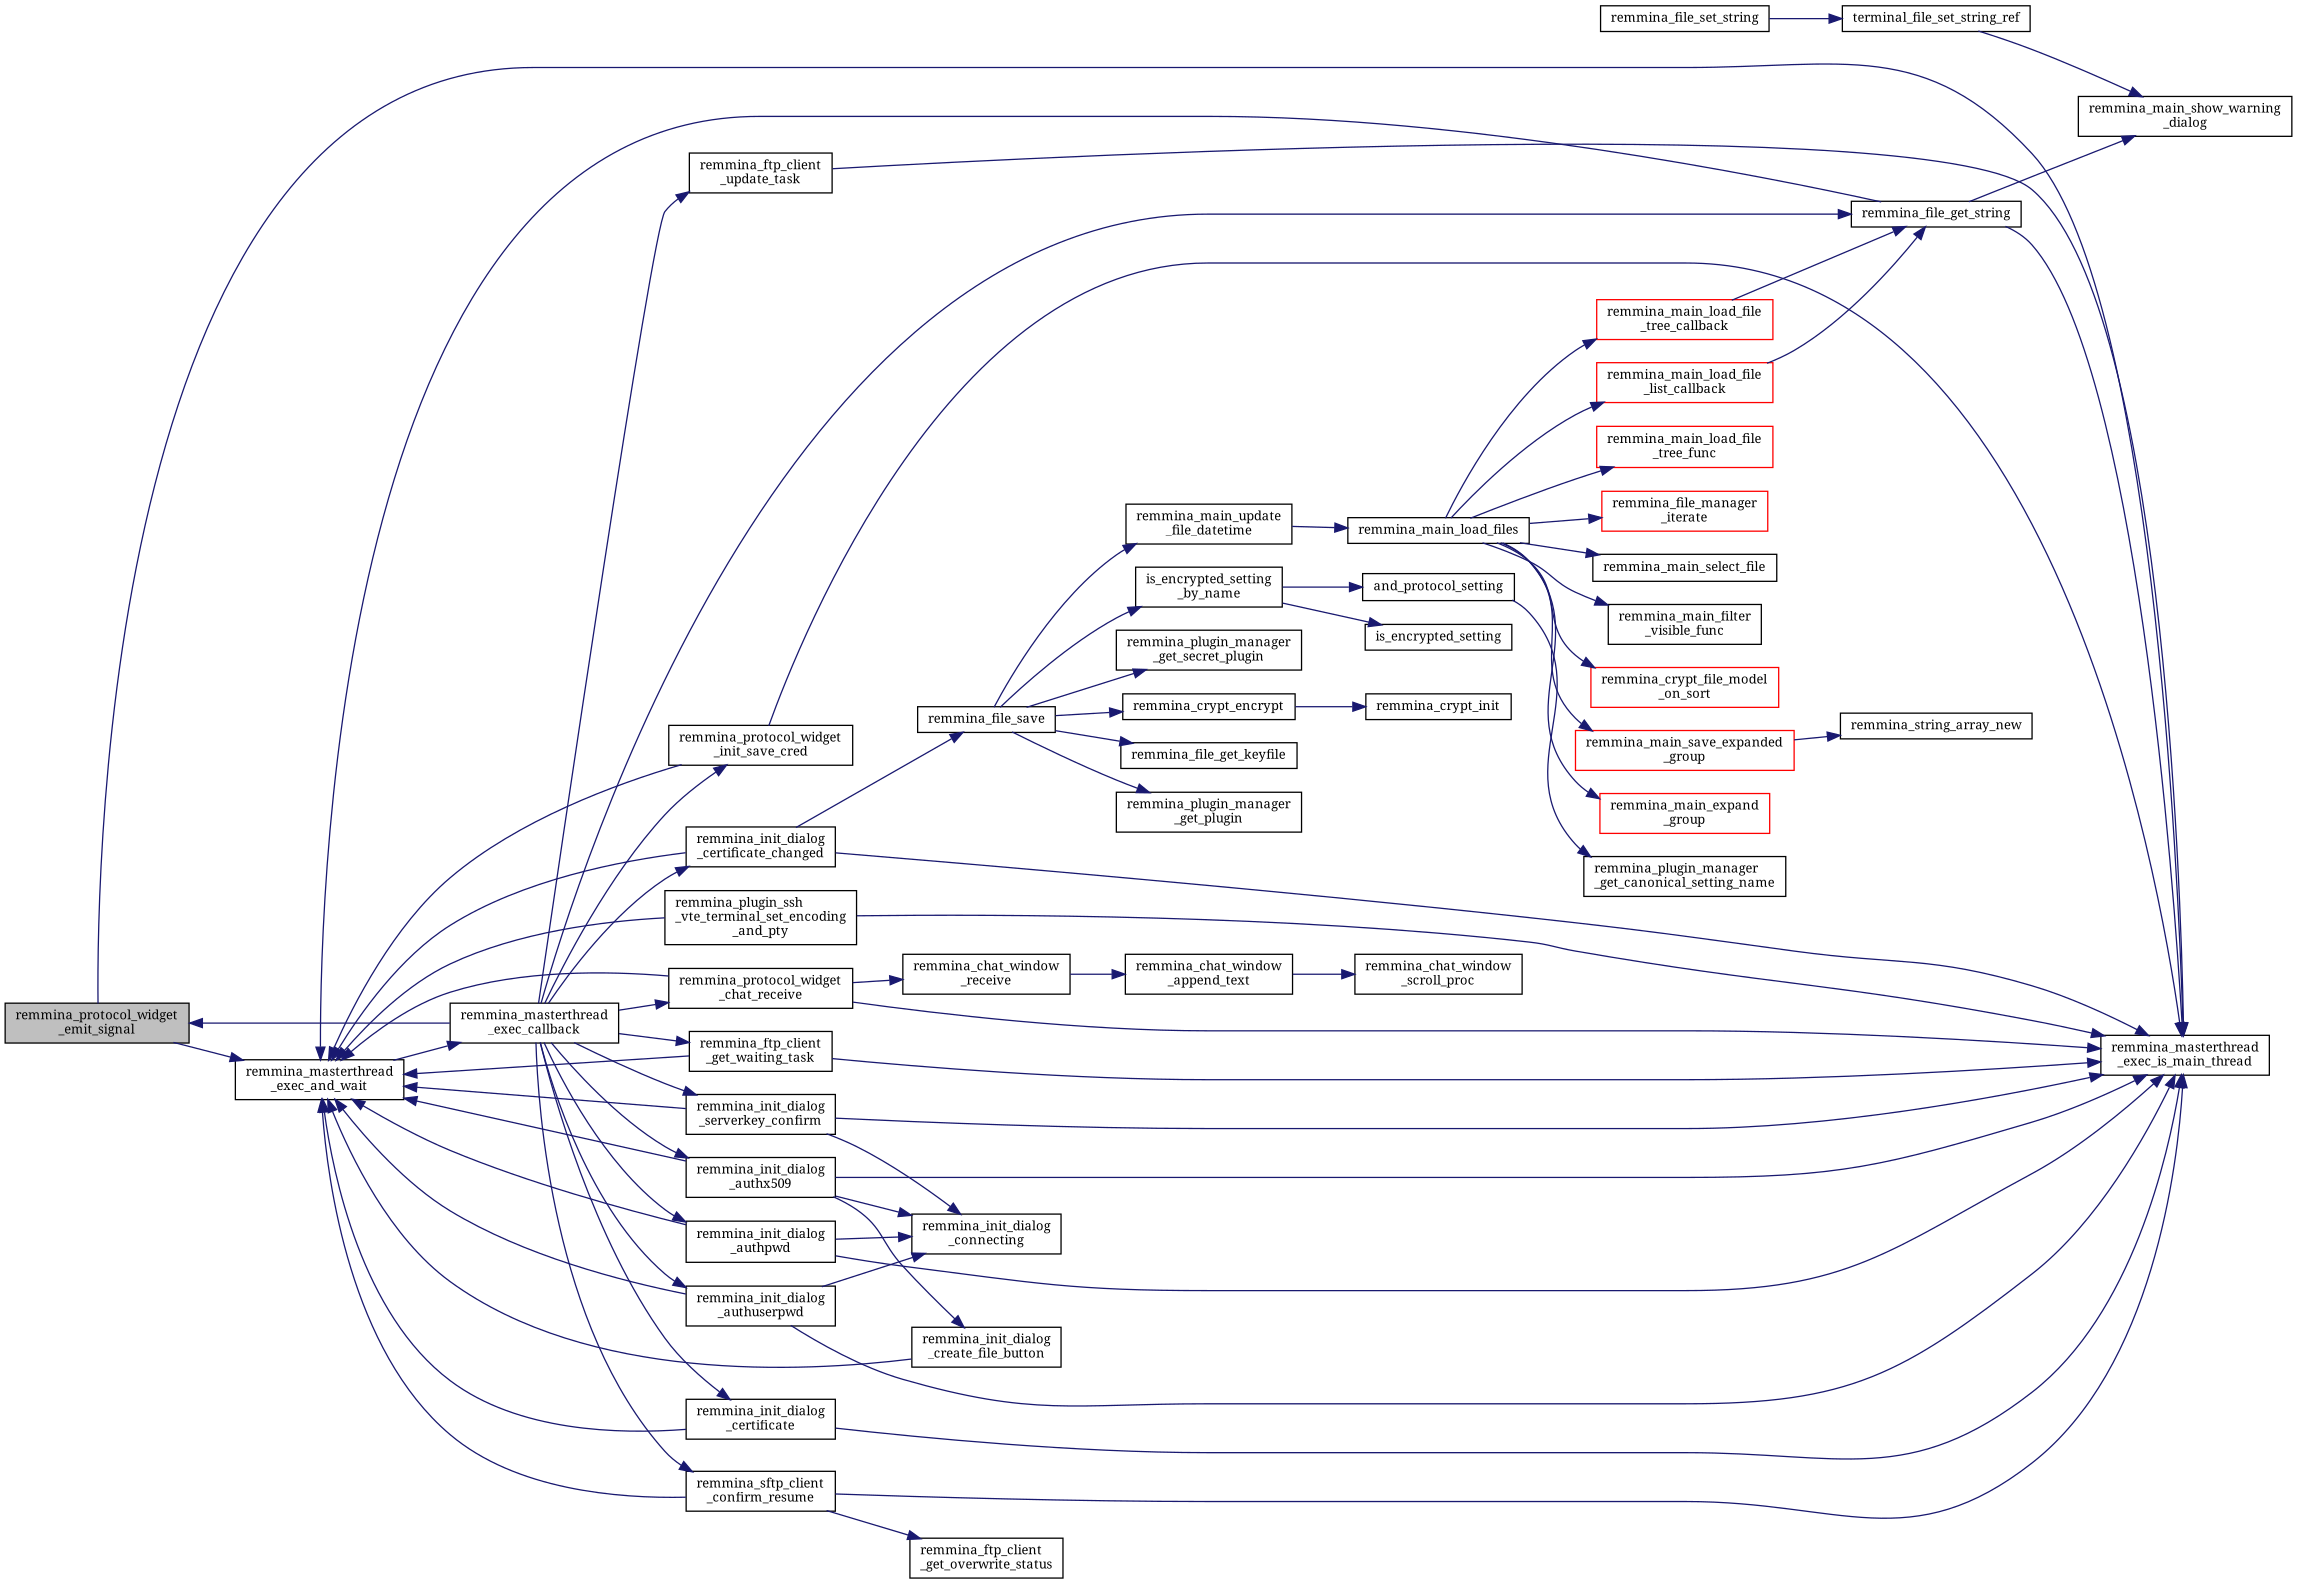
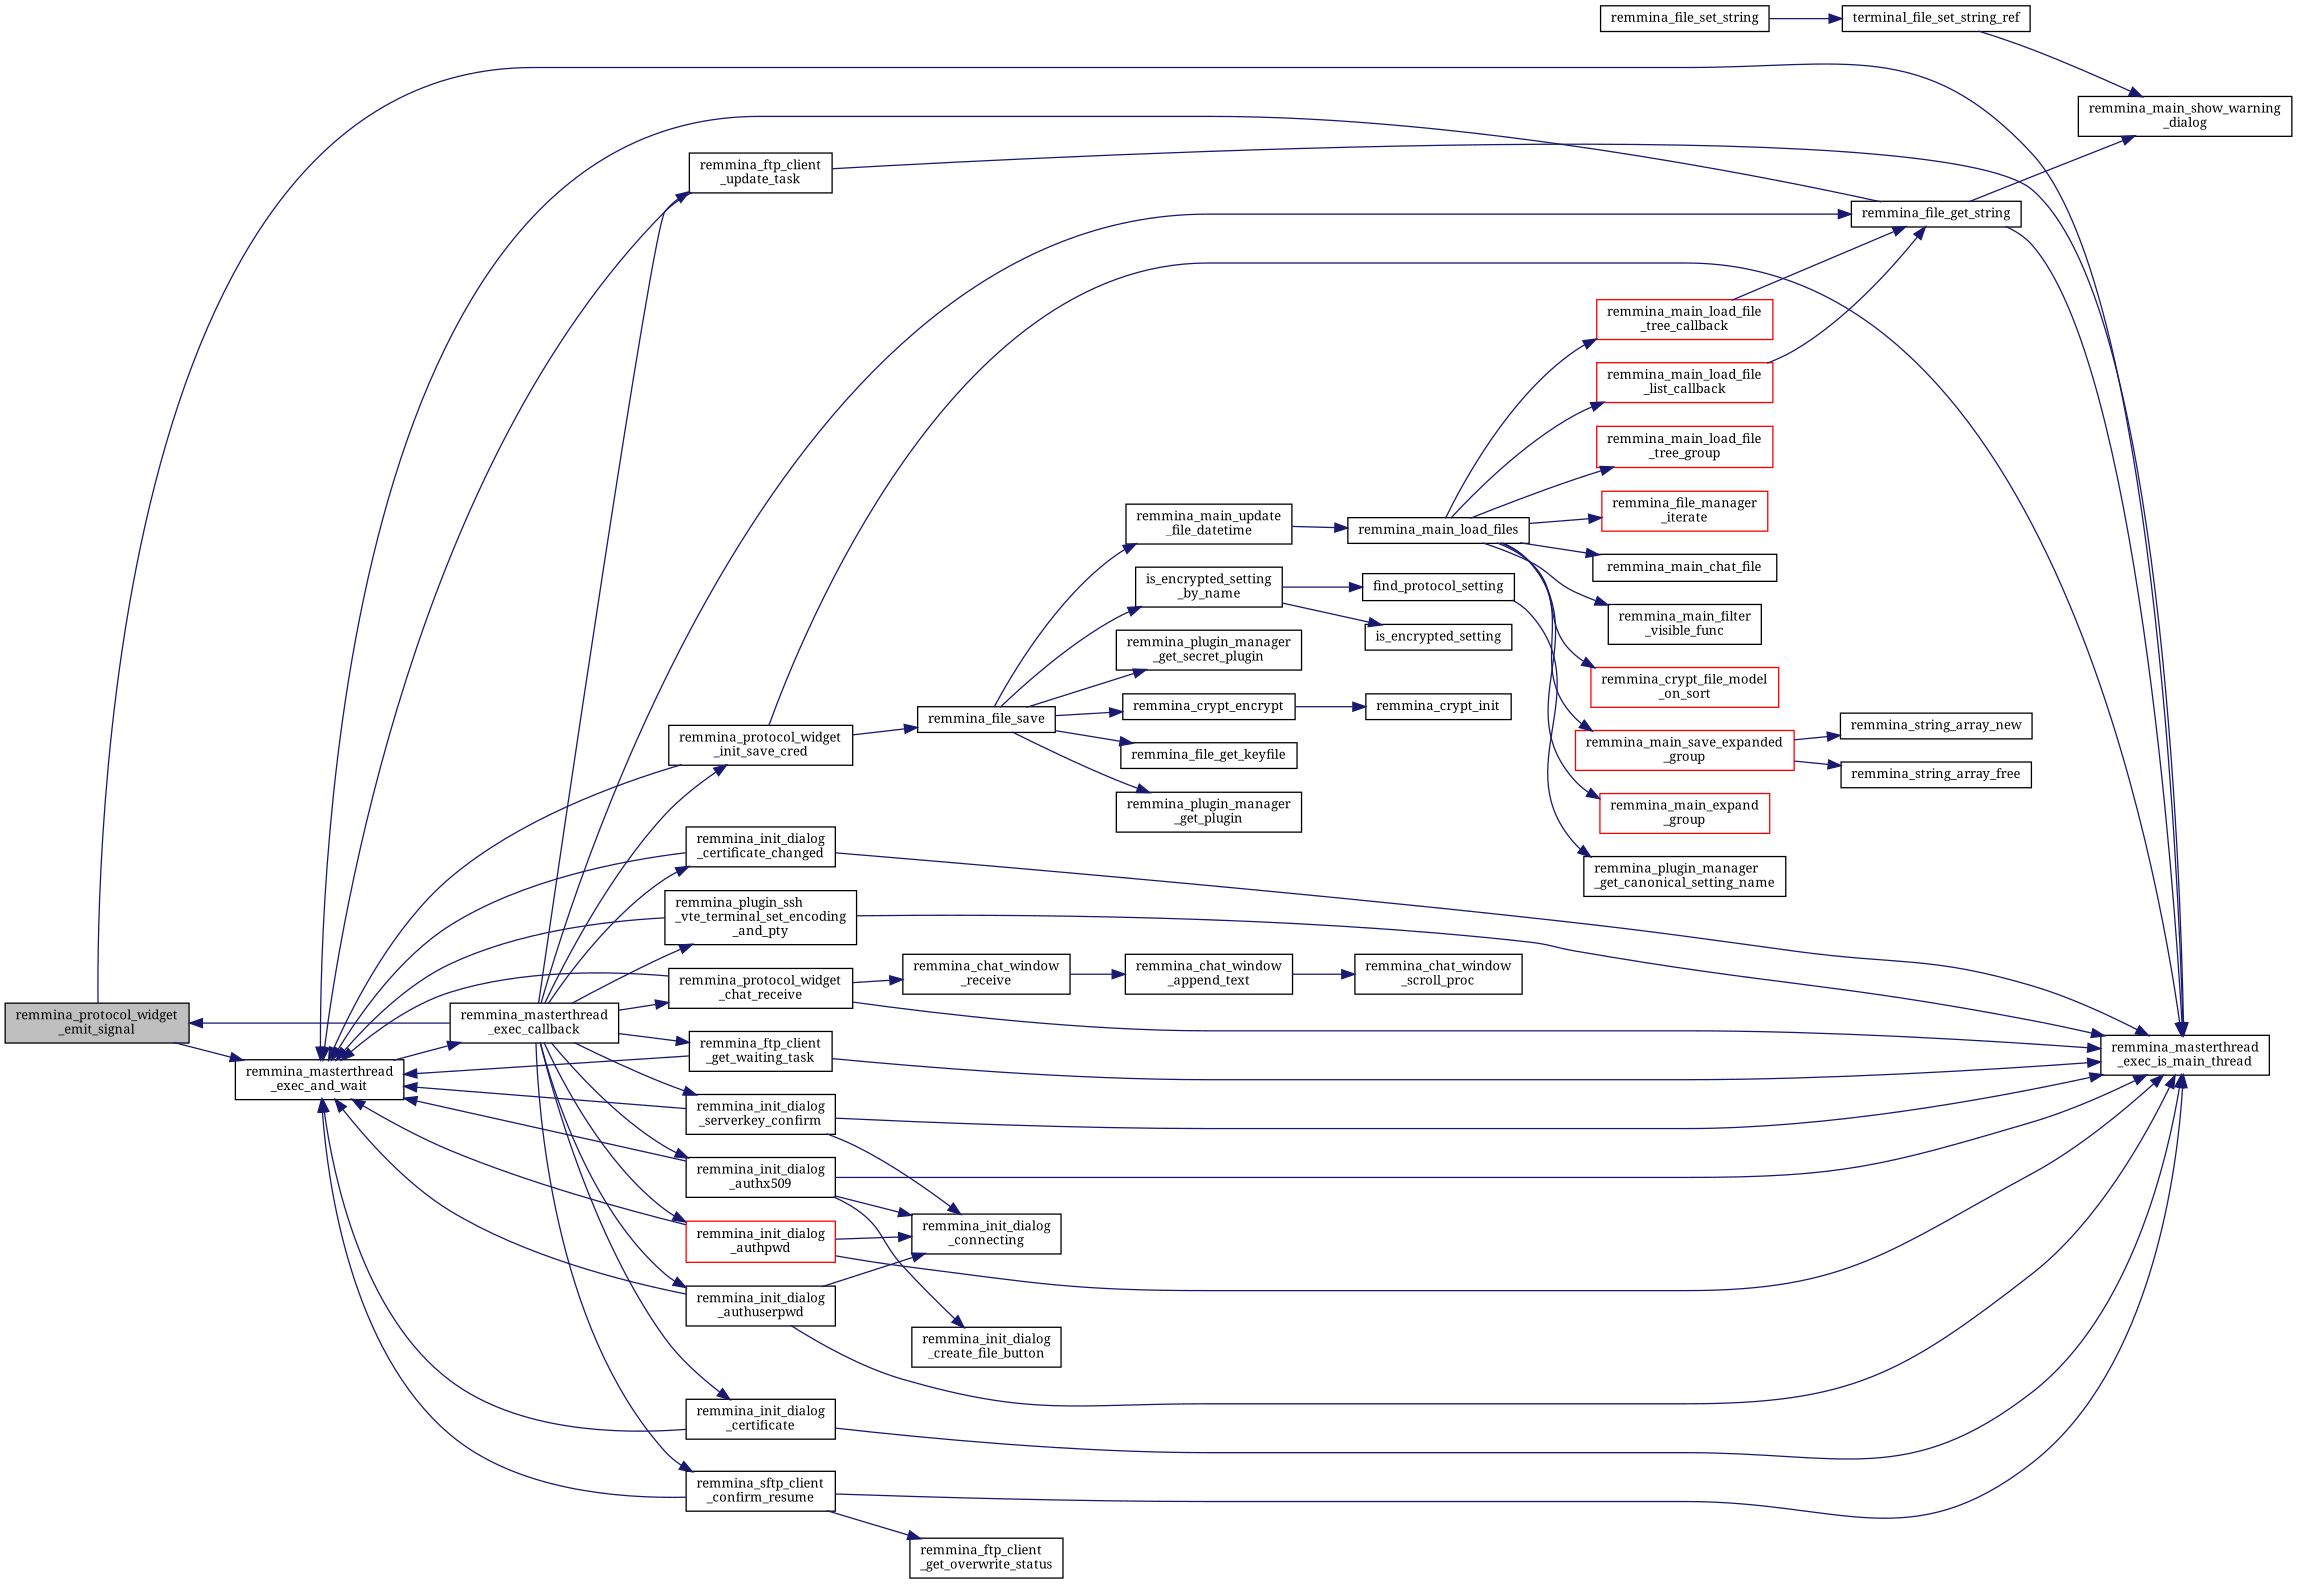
node "remmina_main_load_file _tree_func": label "remmina_main_load_file _tree_func" -> "remmina_main_load_file _tree_group"
node "remmina_main_select_file": label "remmina_main_select_file" -> "remmina_main_chat_file"
node "and_protocol_setting": label "and_protocol_setting" -> "find_protocol_setting"
node "remmina_string_array_free": added
edge "remmina_init_dialog _certificate_changed" -> "remmina_file_save": now "remmina_protocol_widget _init_save_cred" -> "remmina_file_save"
edge "remmina_masterthread _exec_callback" -> "remmina_plugin_ssh _vte_terminal_set_encoding _and_pty": added
node "remmina_init_dialog _authpwd": color black -> red
edge "remmina_init_dialog _create_file_button" -> "remmina_masterthread _exec_and_wait": now "remmina_ftp_client _update_task" -> "remmina_masterthread _exec_and_wait"
